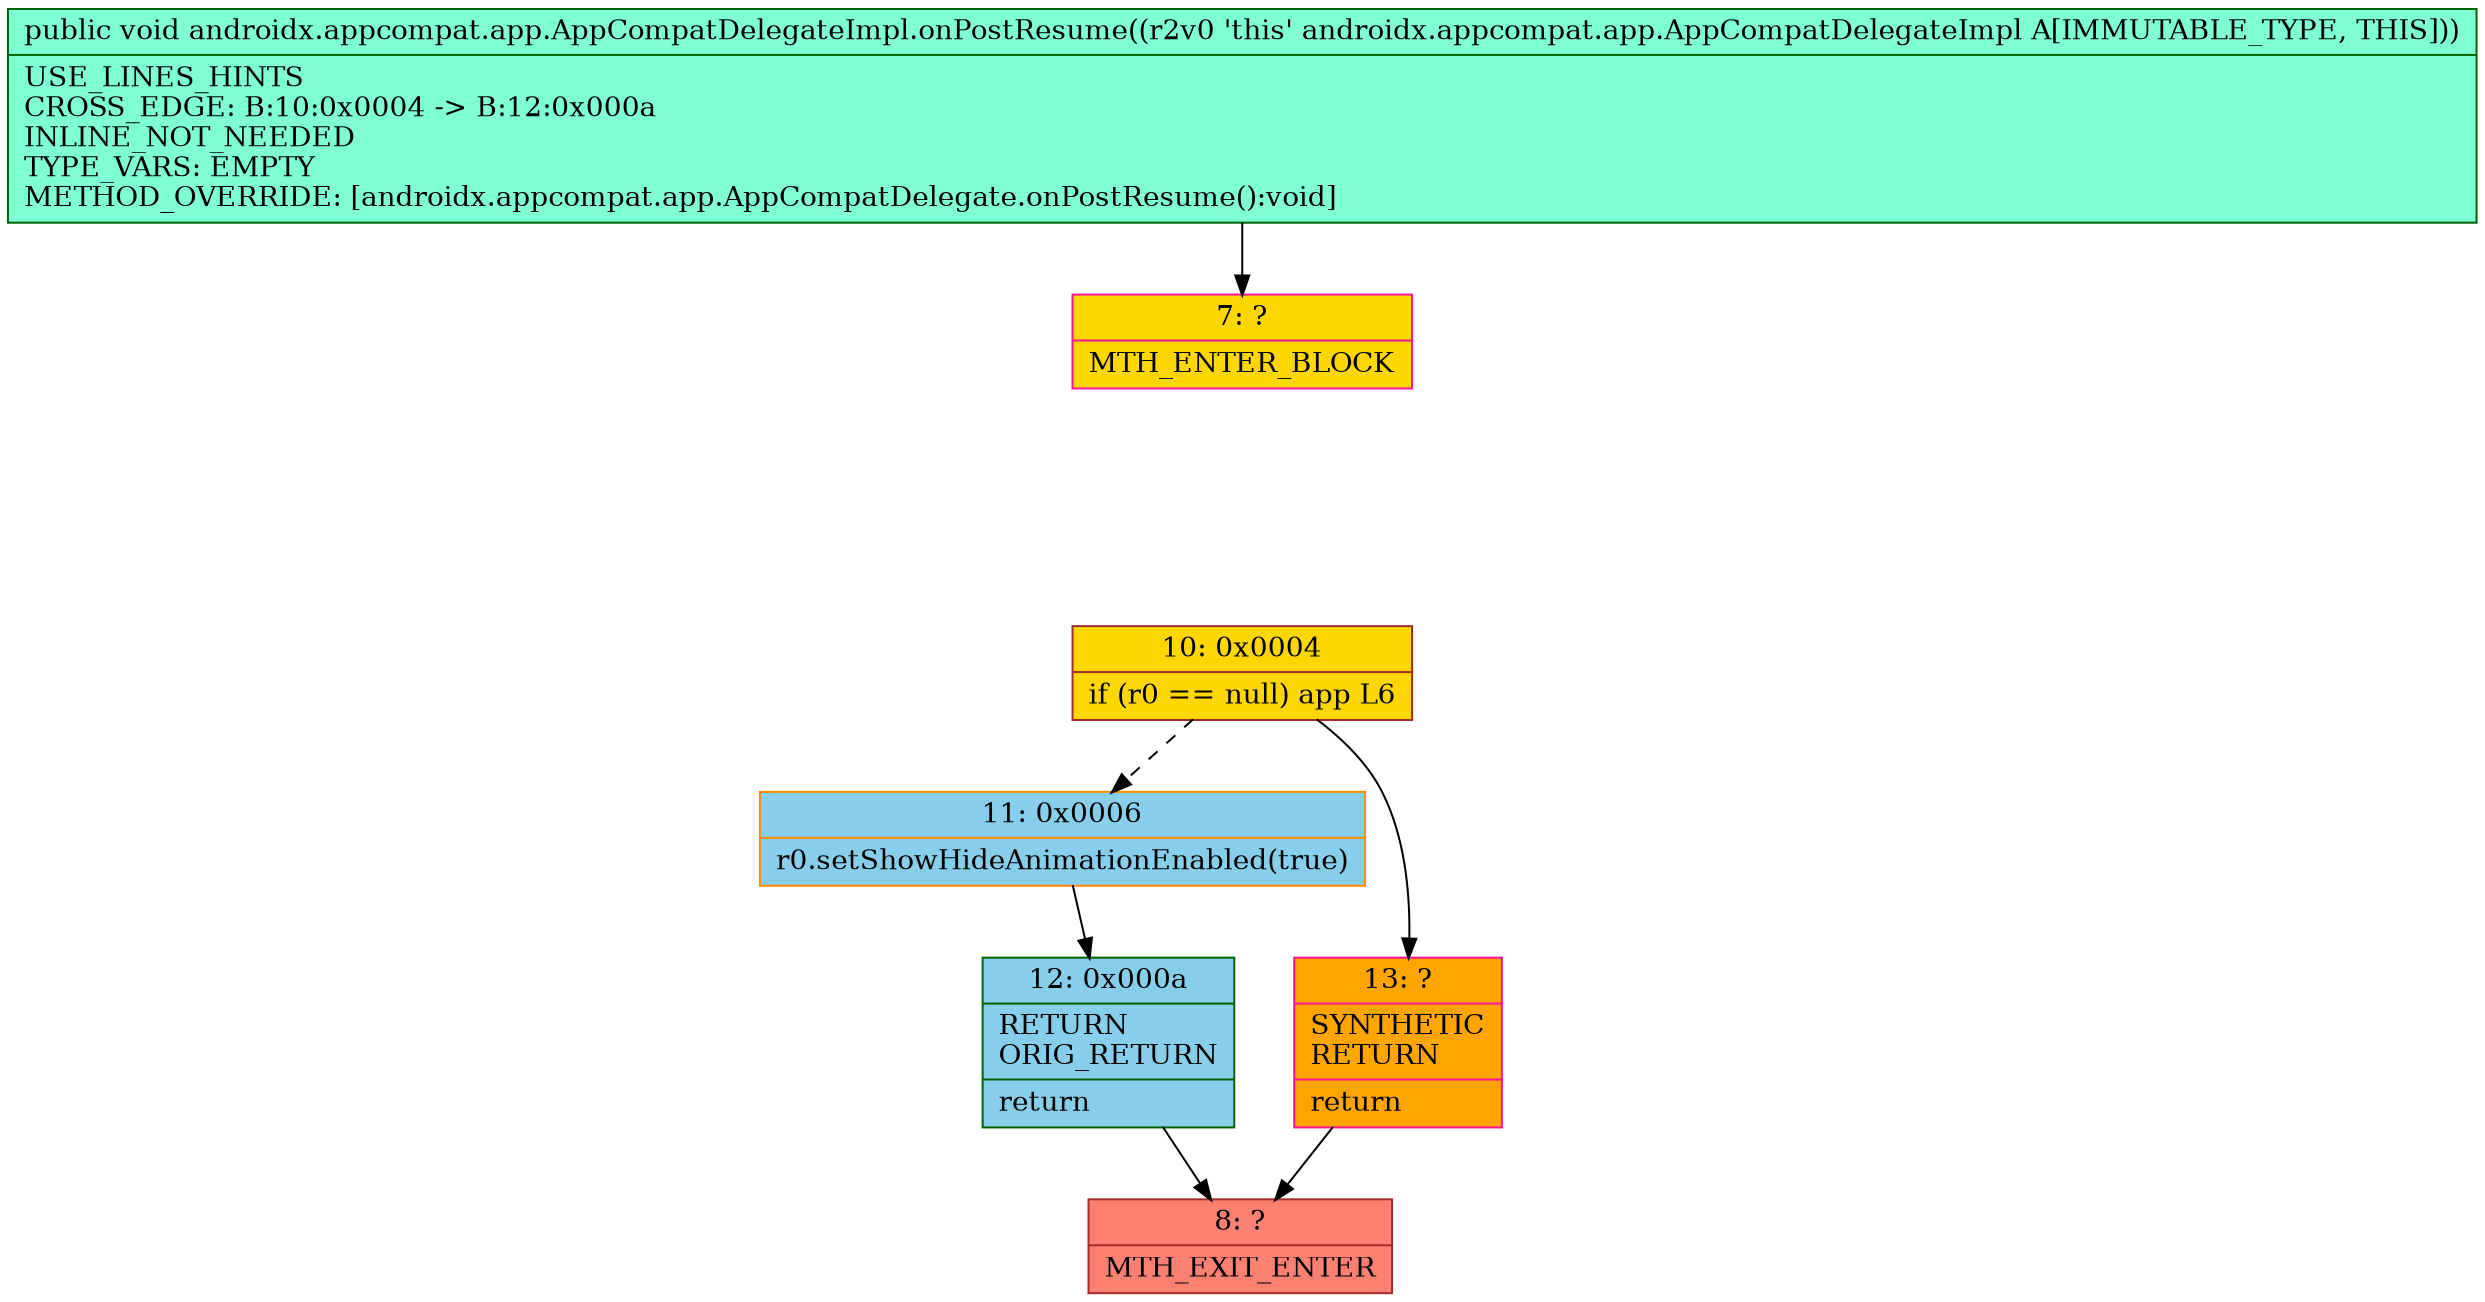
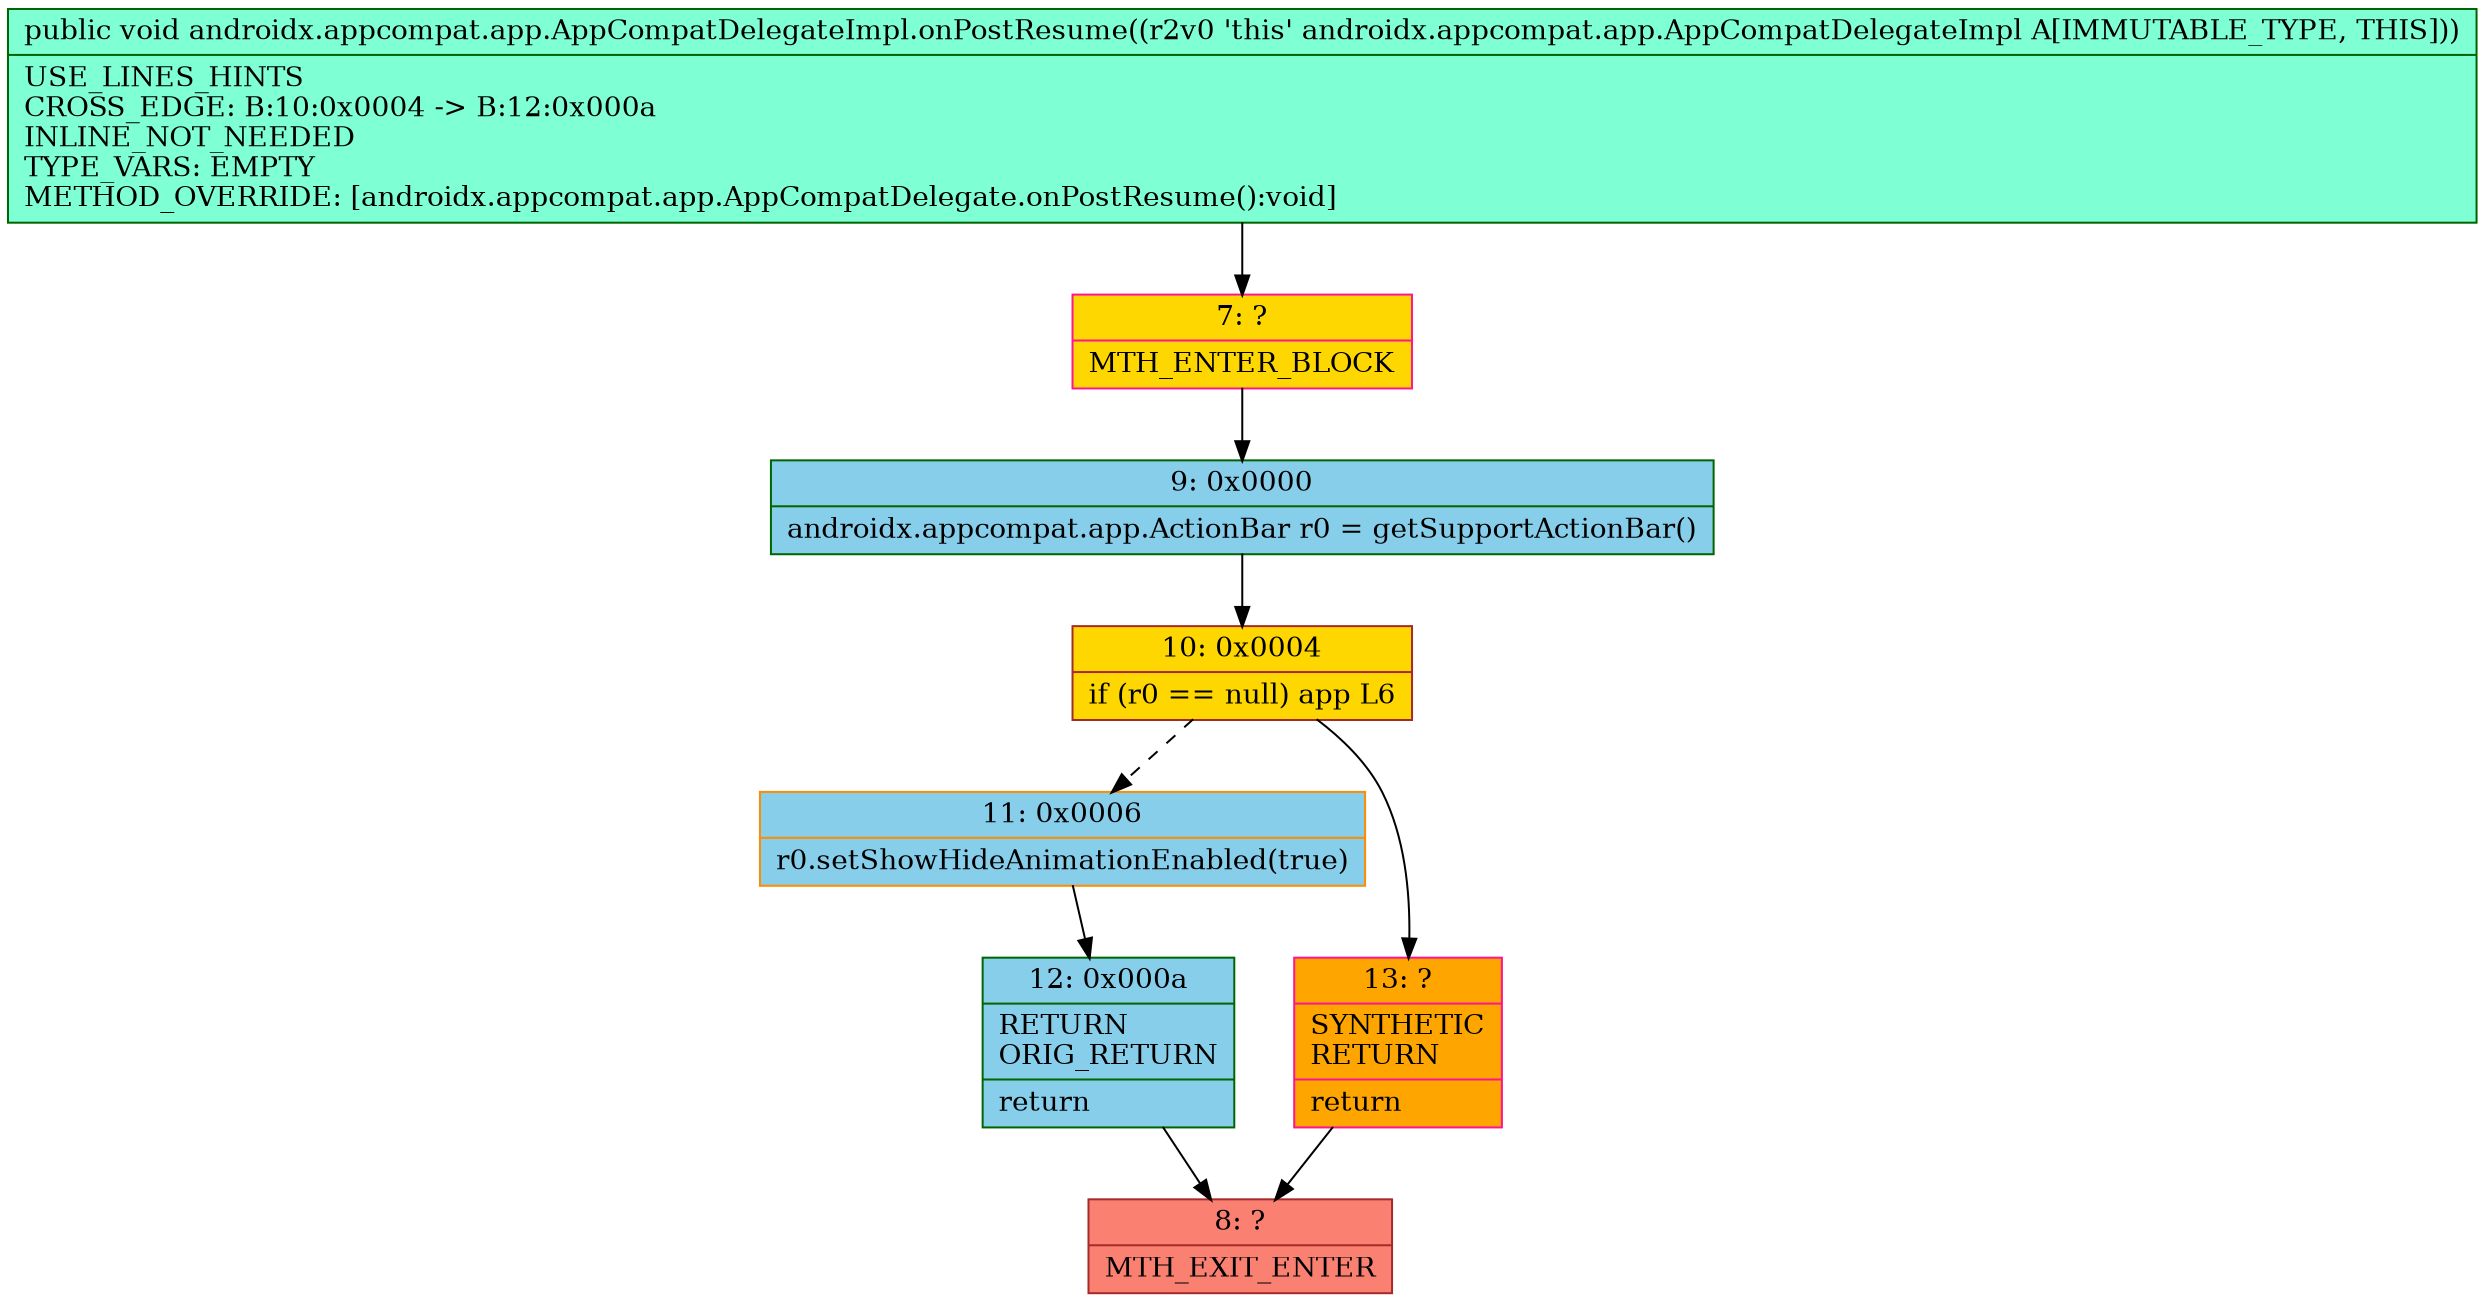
node "9: 0x0000": added
